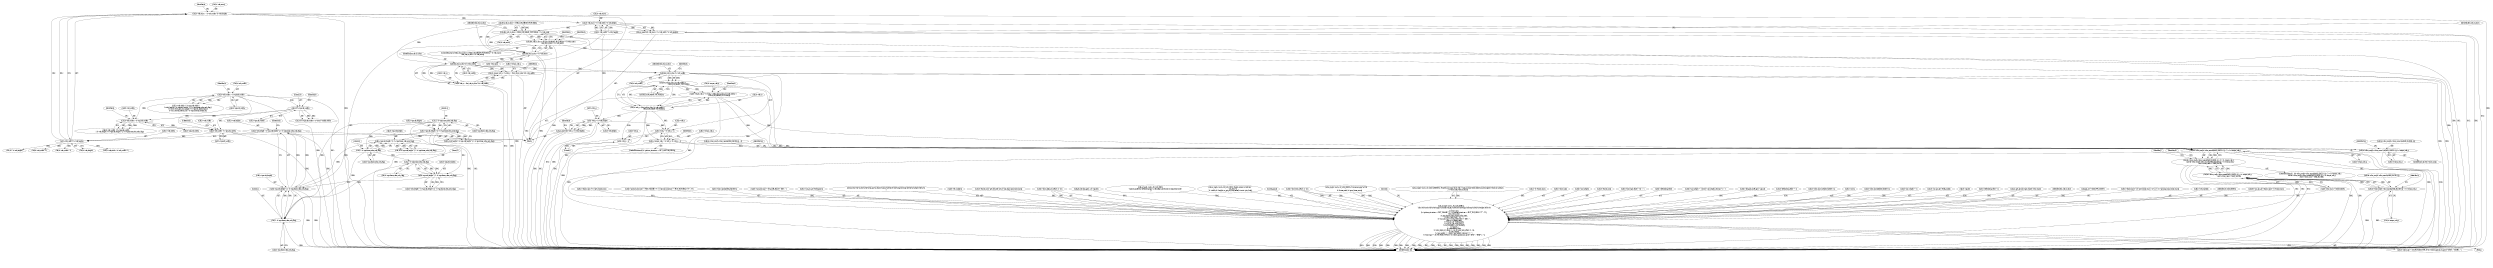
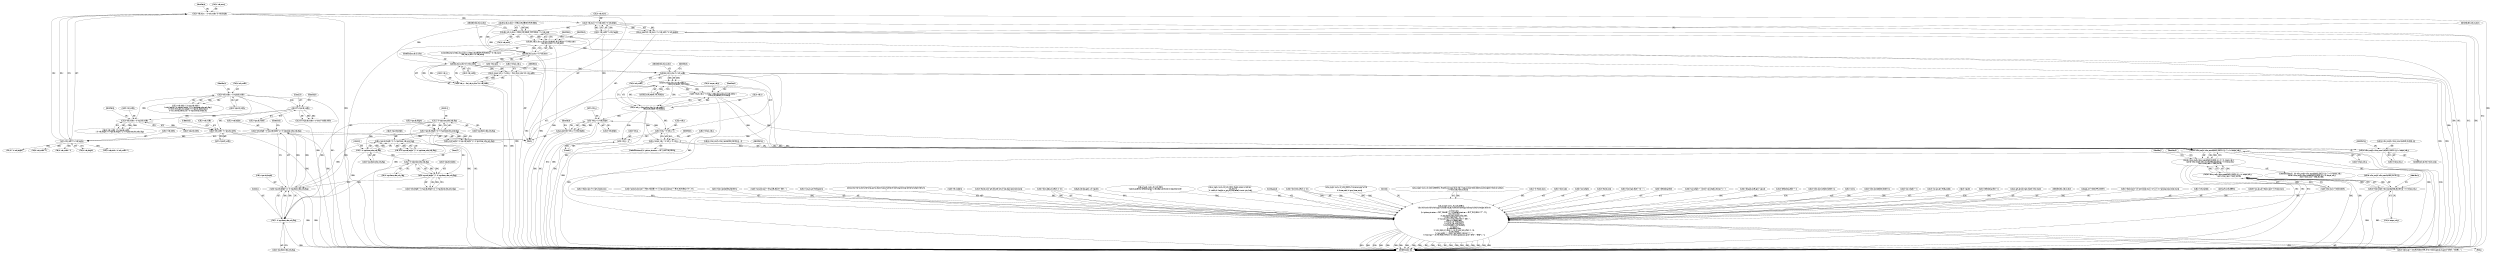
edge "(Call,h->mb_y < h->mb_height)" -> "(Call,h->mb_y = h->mb_y + 1)": reversed
node "(Identifier,AV_LOG_DEBUG)": label "(Identifier,AV_LOG_DEBUG)" -> "(Literal,AV_LOG_DEBUG)"
